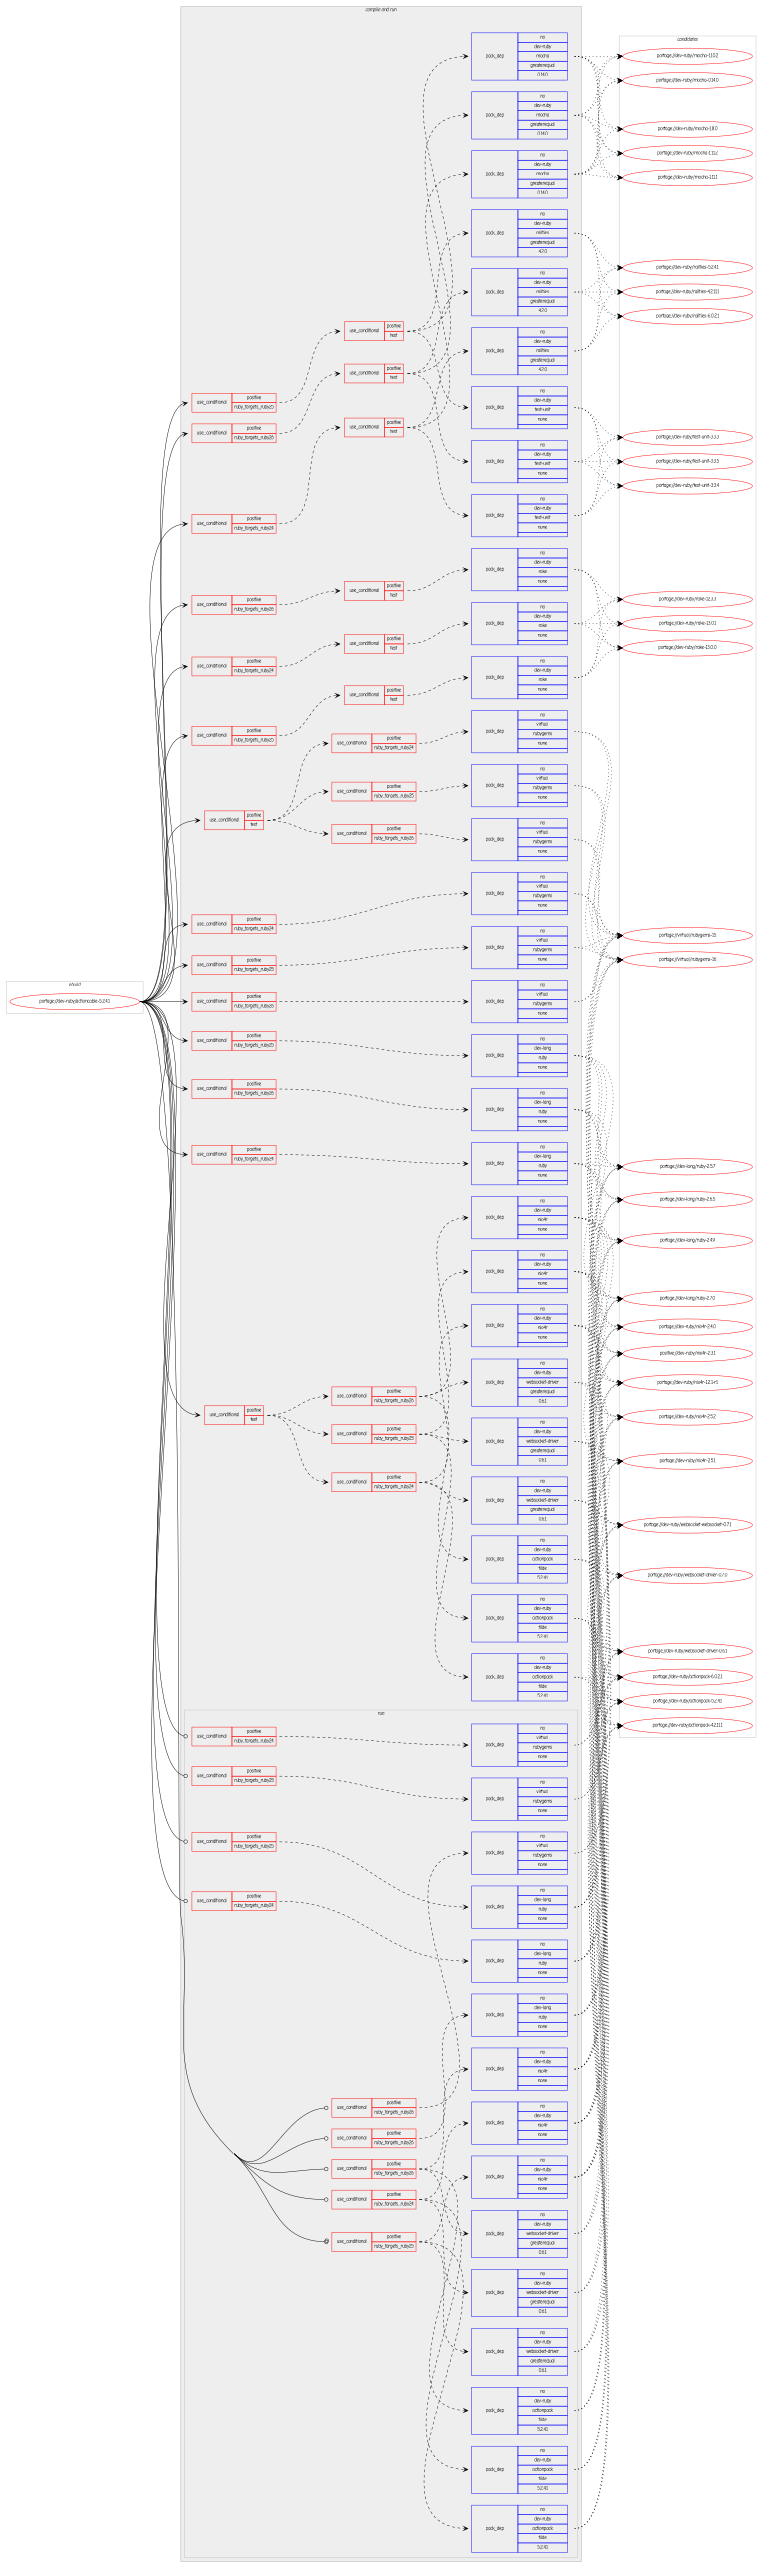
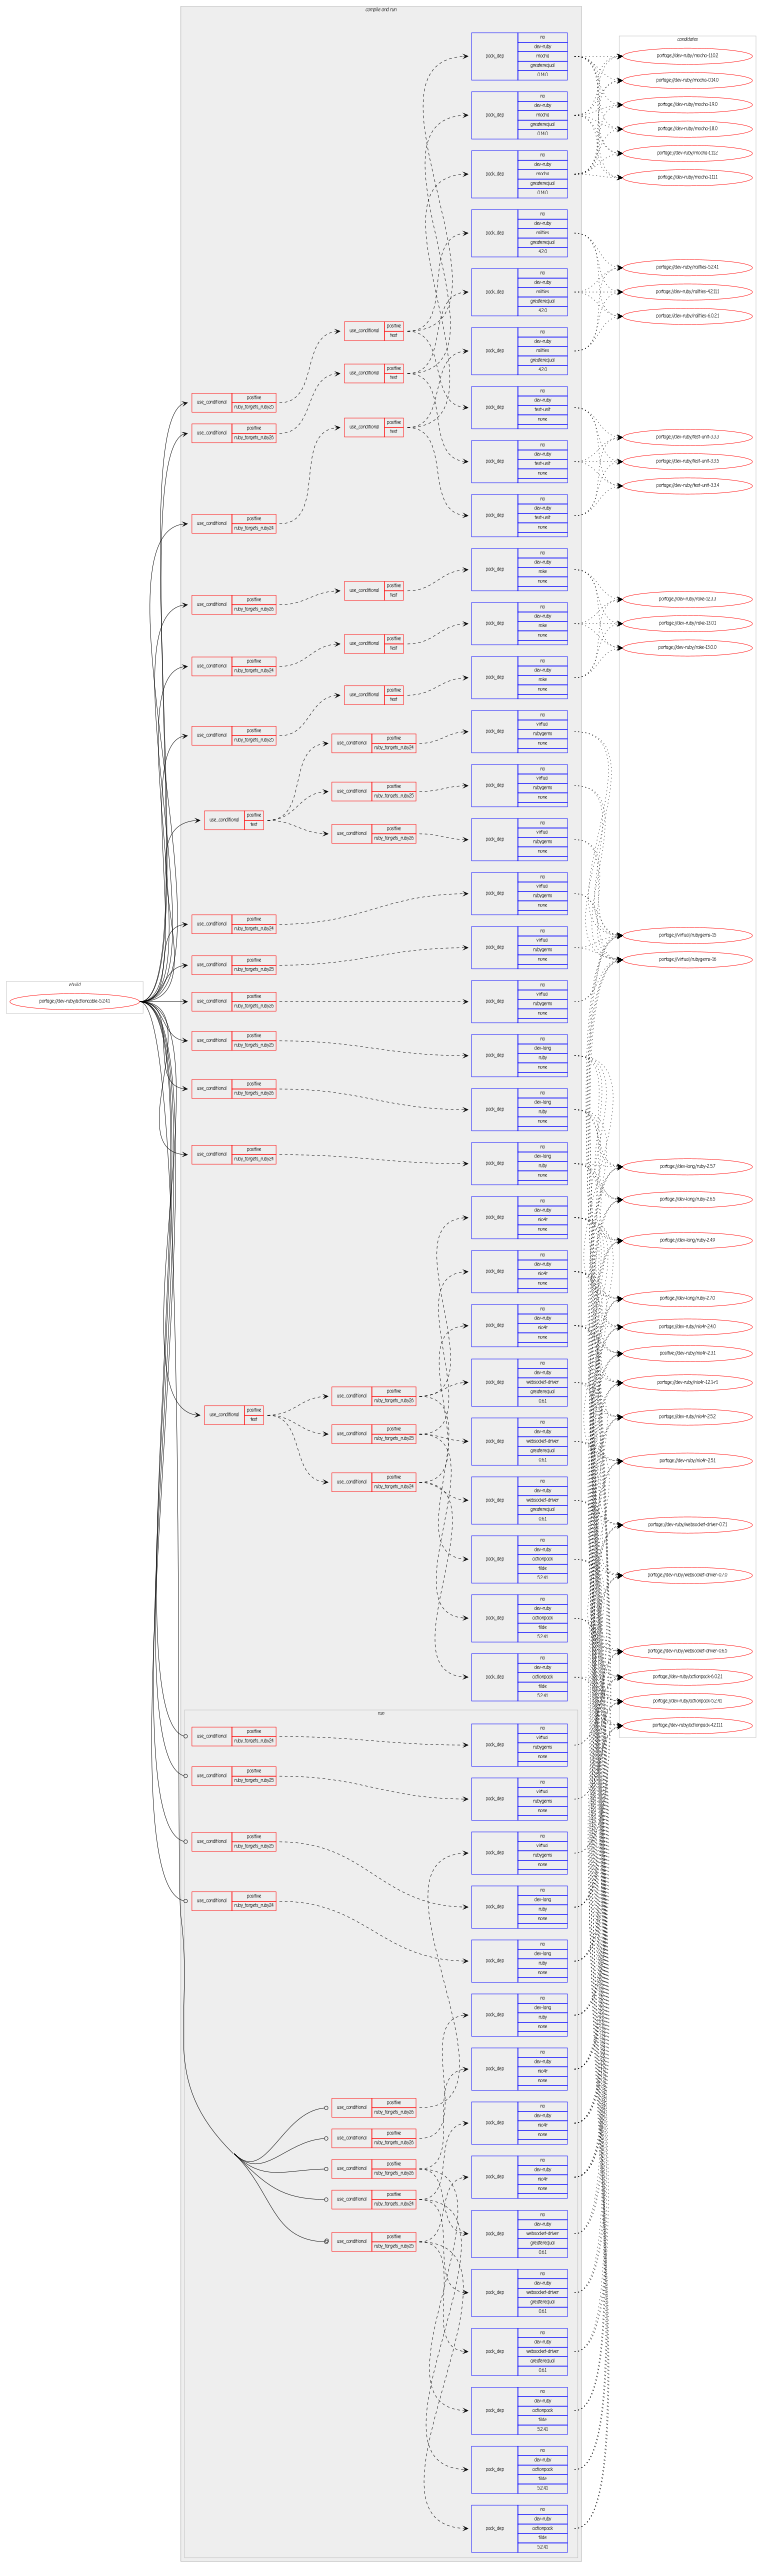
node "portage://dev-ruby/mocha-1.9.0": added
node "portage://dev-ruby/websocket-websocket-0.7.1": label "portage://dev-ruby/websocket-websocket-0.7.1" -> "portage://dev-ruby/websocket-driver-0.7.1"
node "portage://dev-ruby/websocket-driver-0.6.1": label "portage://dev-ruby/websocket-driver-0.6.1" -> "portage://dev-ruby/websocket-driver-0.6.5"
